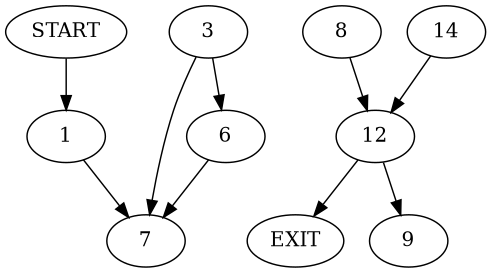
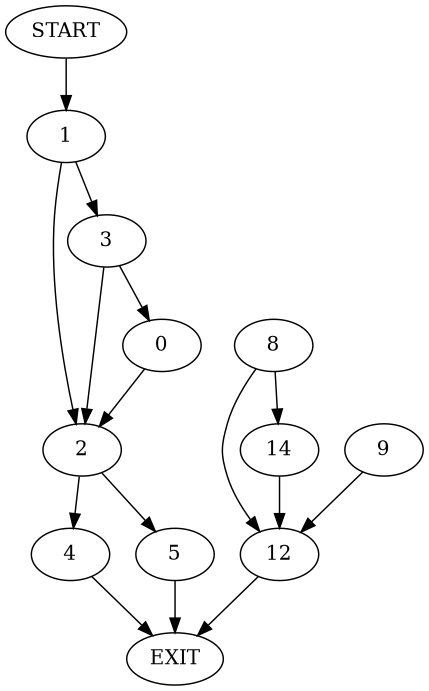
node "6": label "6" -> "0"
edge "1" -> "3": added
edge "12" -> "9": reversed
node "7": label "7" -> "2"
edge "8" -> "14": added
node "4": added
node "5": added
